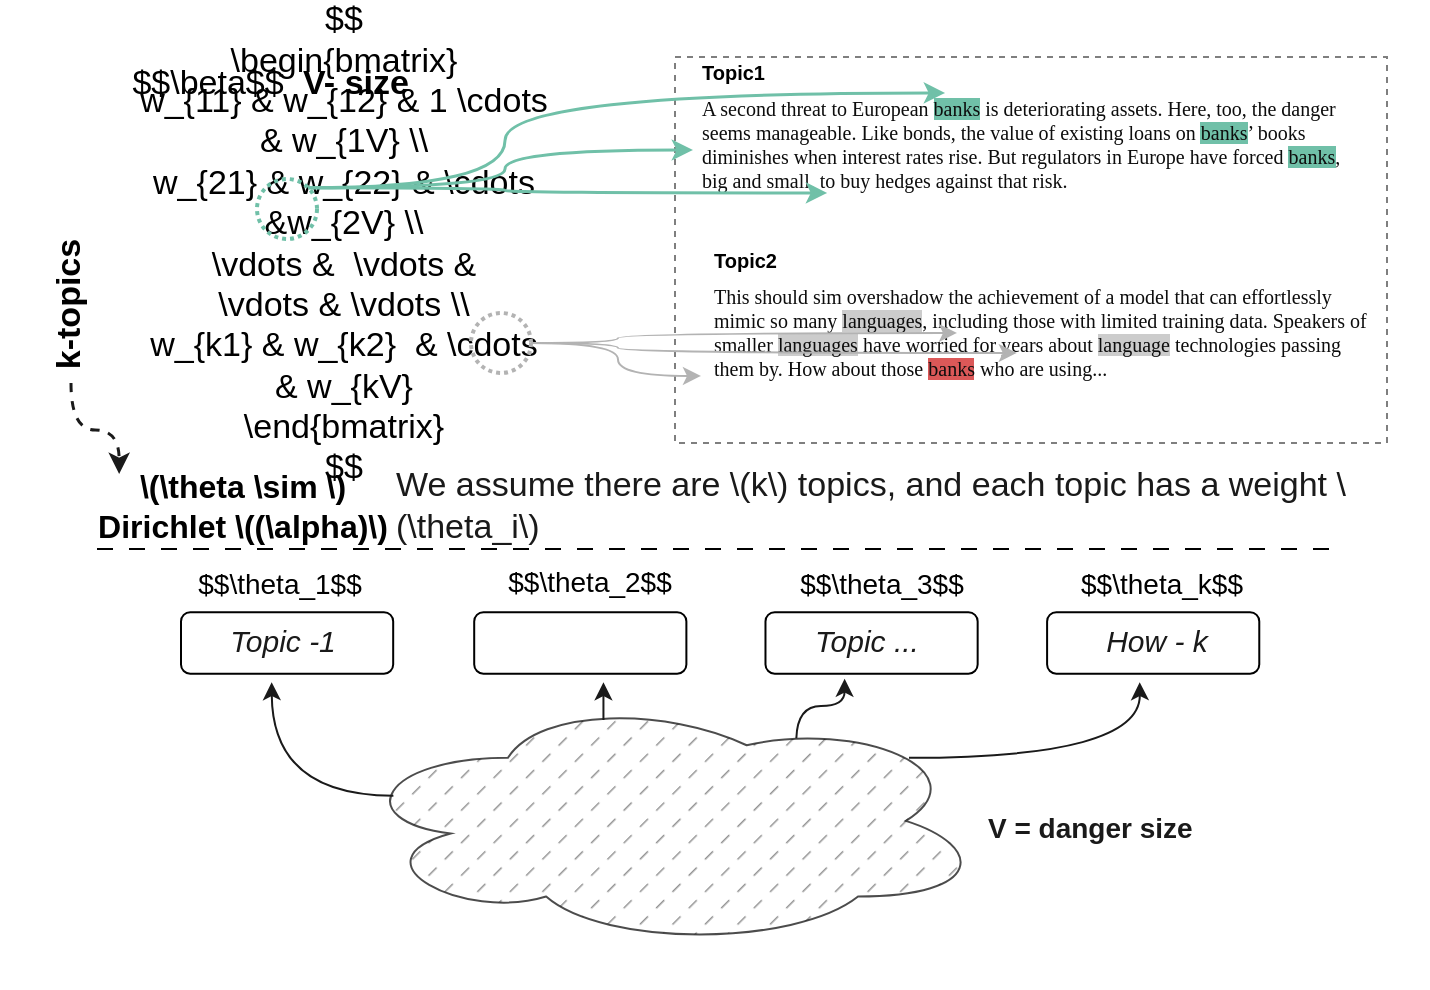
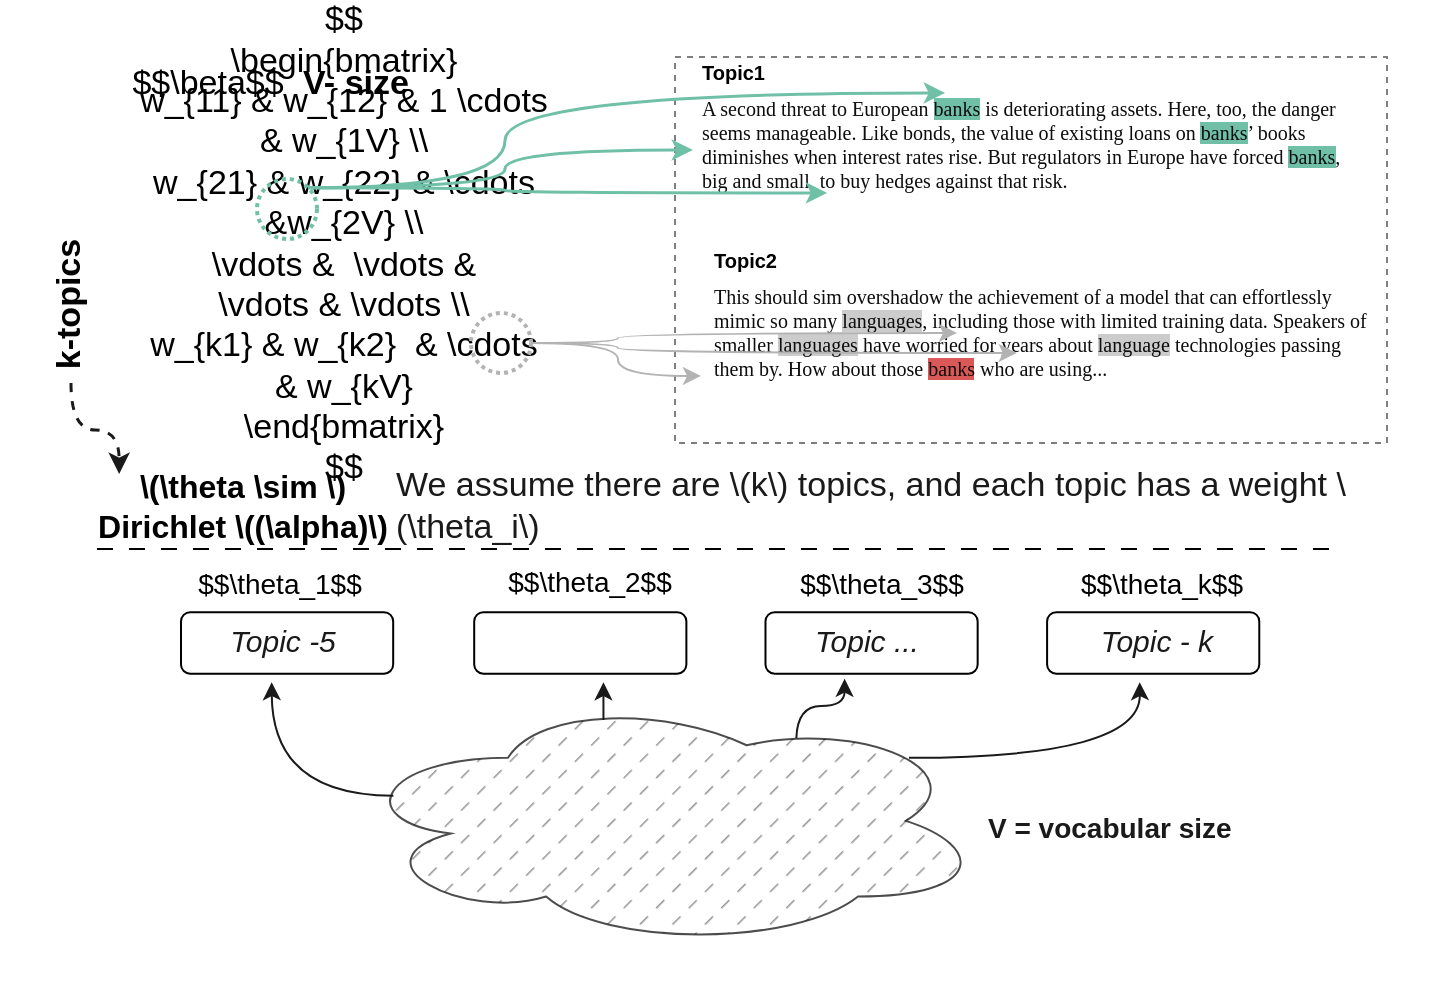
node "Topic -1": label "Topic -1" -> "Topic -5"
node "How - k": label "How - k" -> "Topic - k"
node "V = danger size": label "V = danger size" -> "V = vocabular size"
